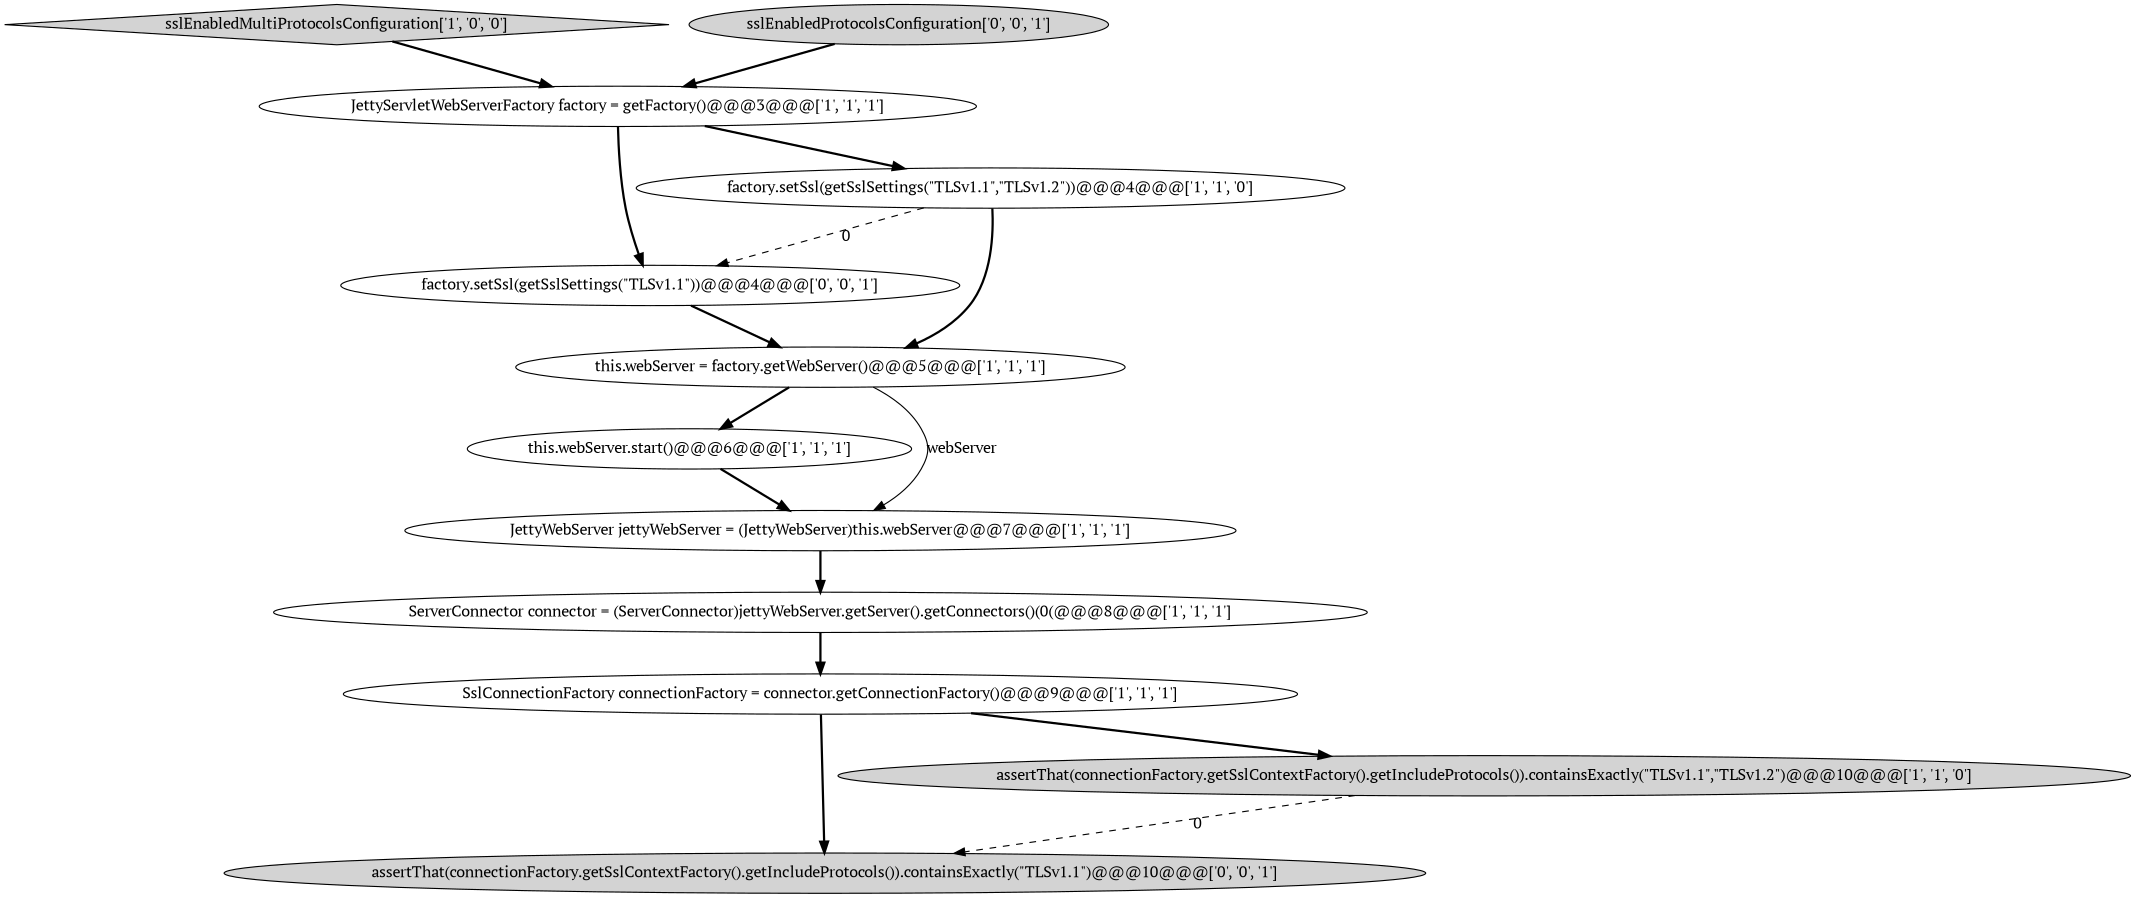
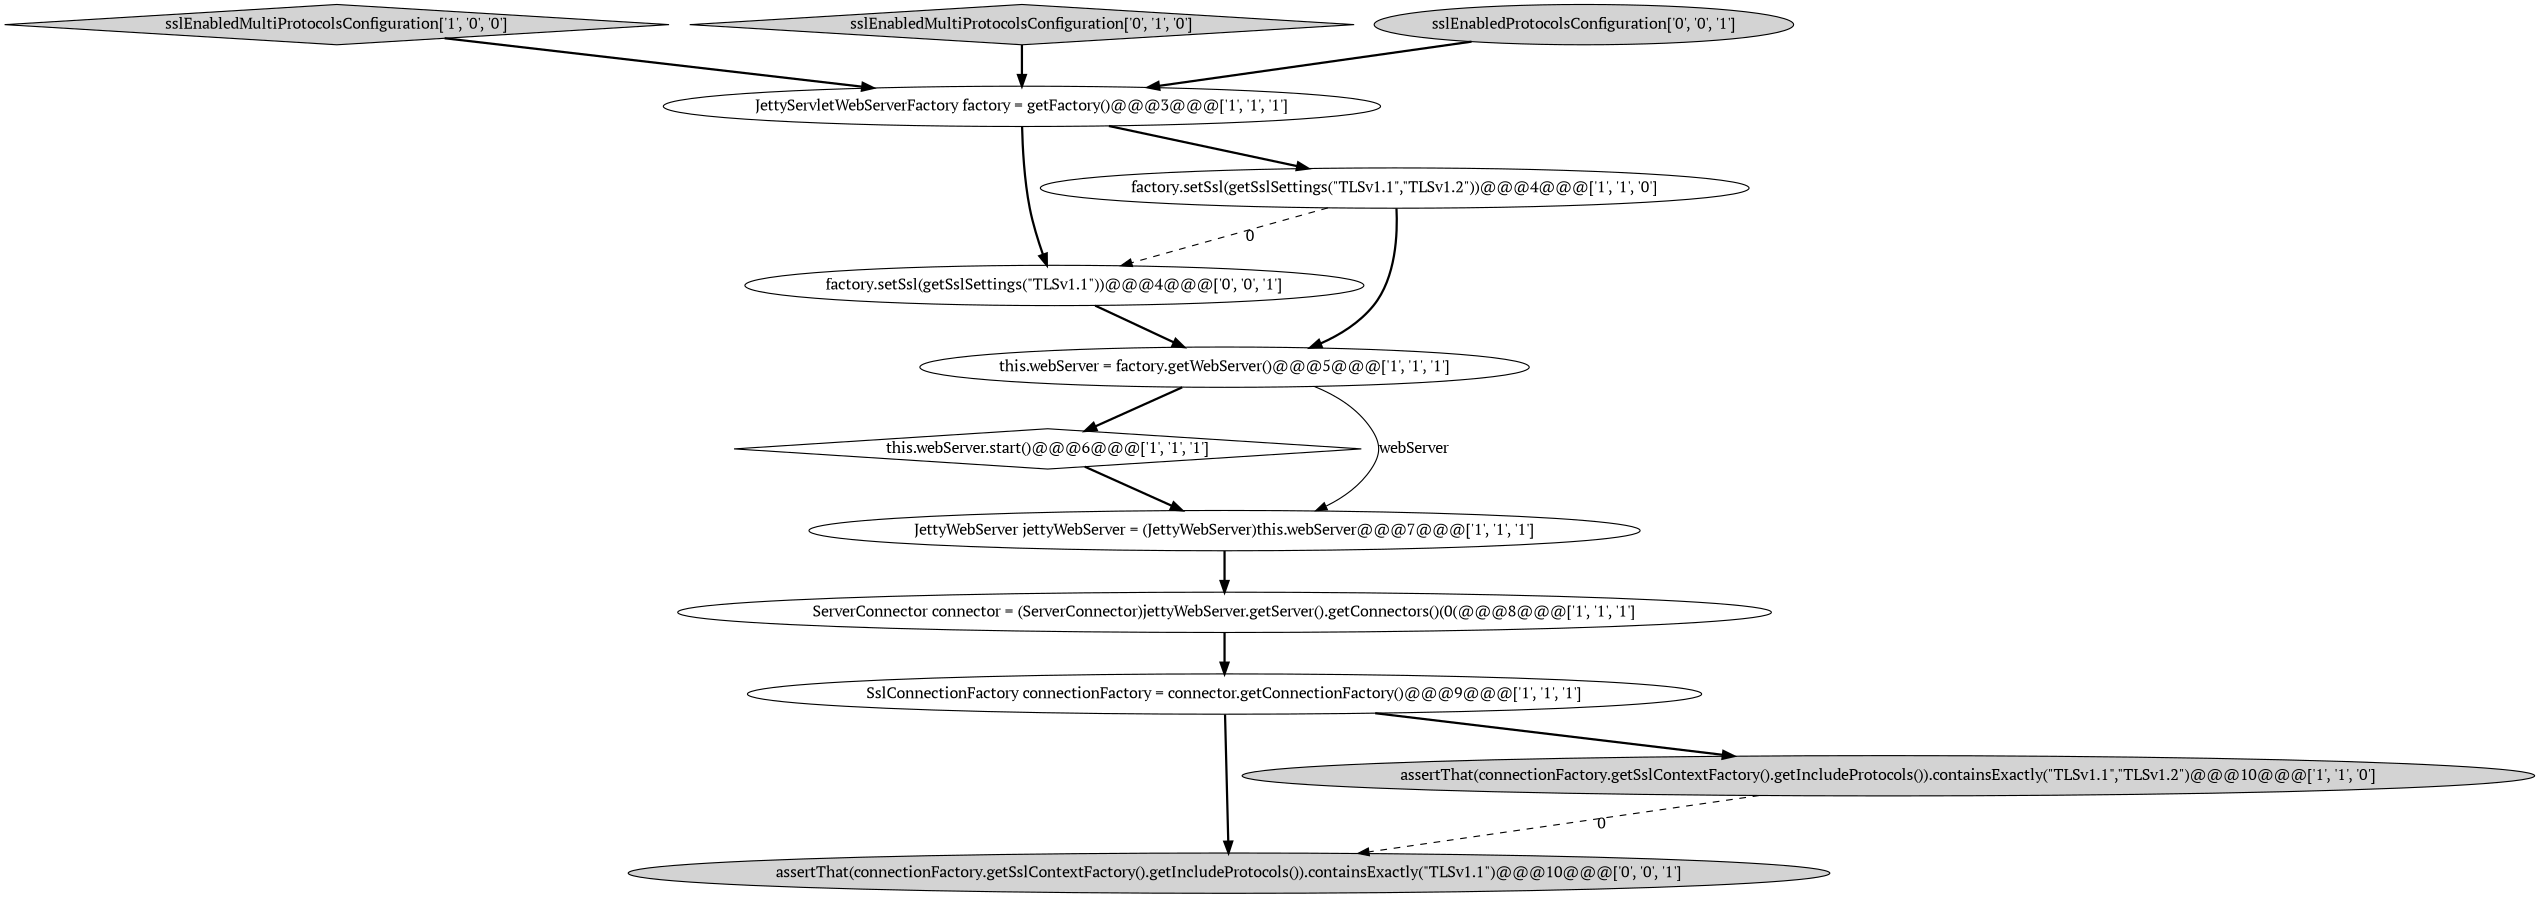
node "sslEnabledMultiProtocolsConfiguration['0', '1', '0']": added
node "this.webServer.start()@@@6@@@['1', '1', '1']": shape ellipse -> diamond
